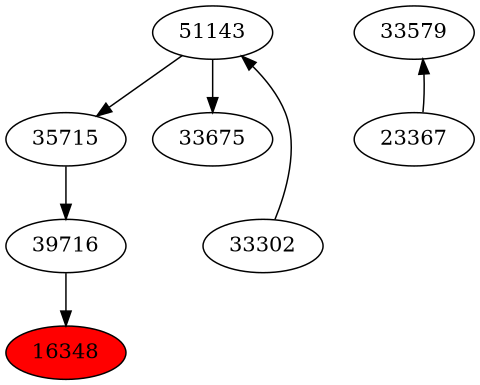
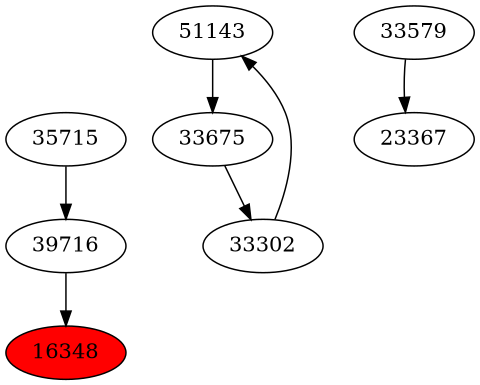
edge "51143" -> "35715": removed
edge "23367" -> "33579": reversed
edge "33675" -> "33302": added
